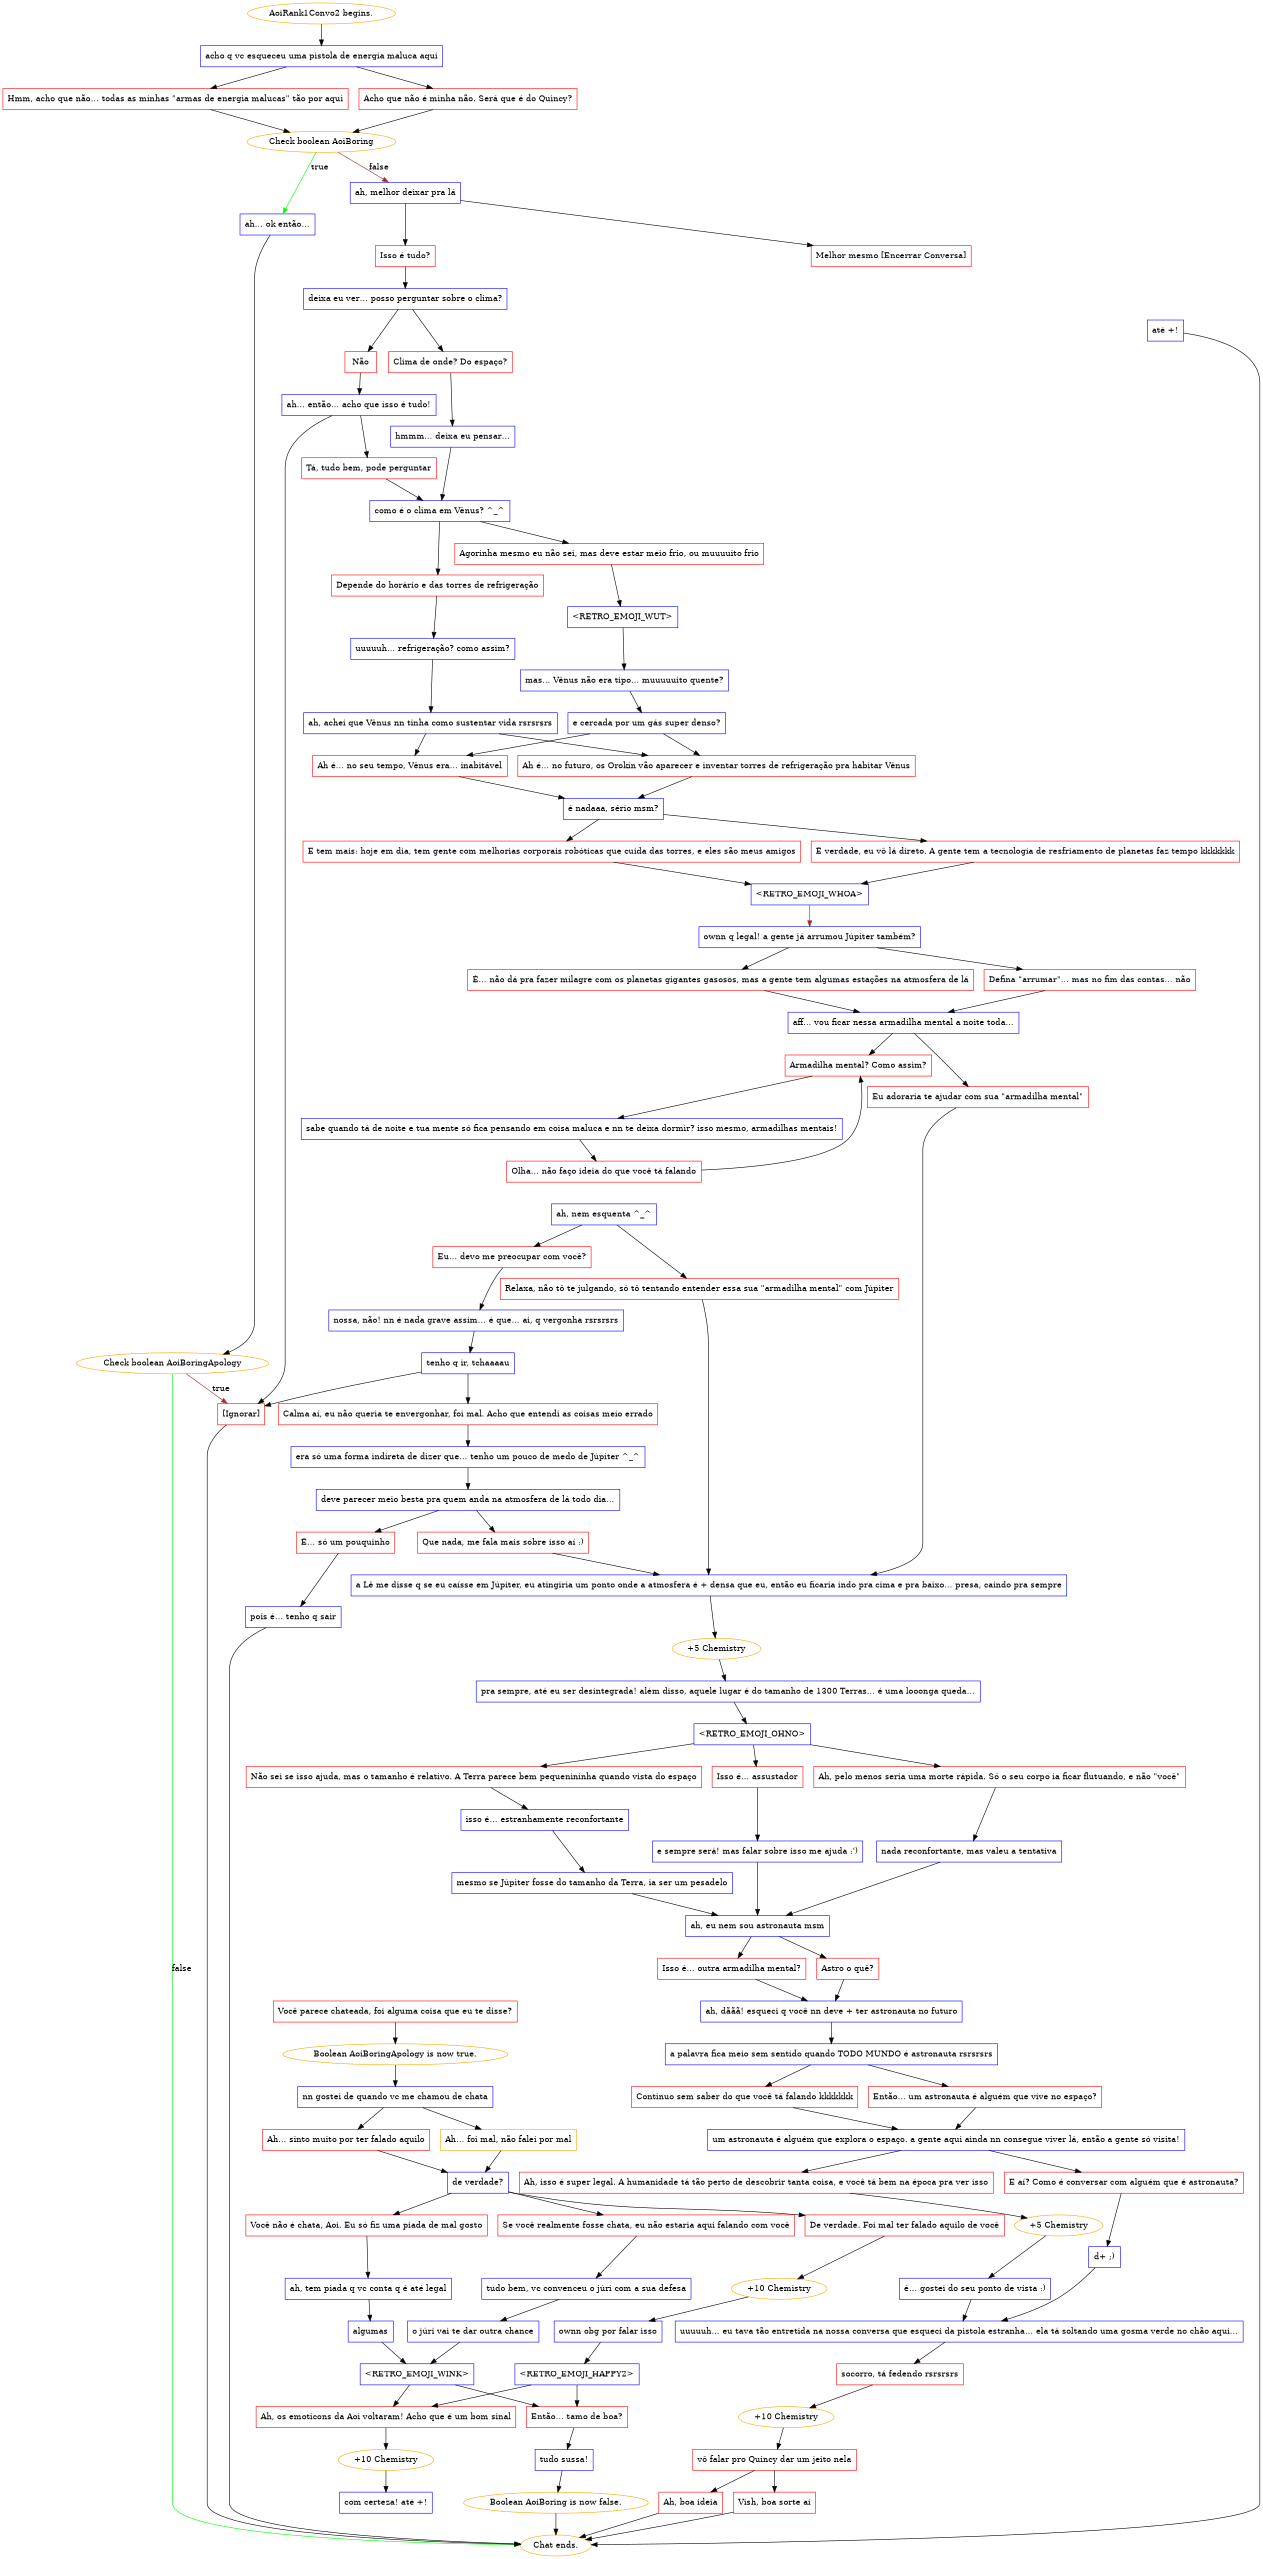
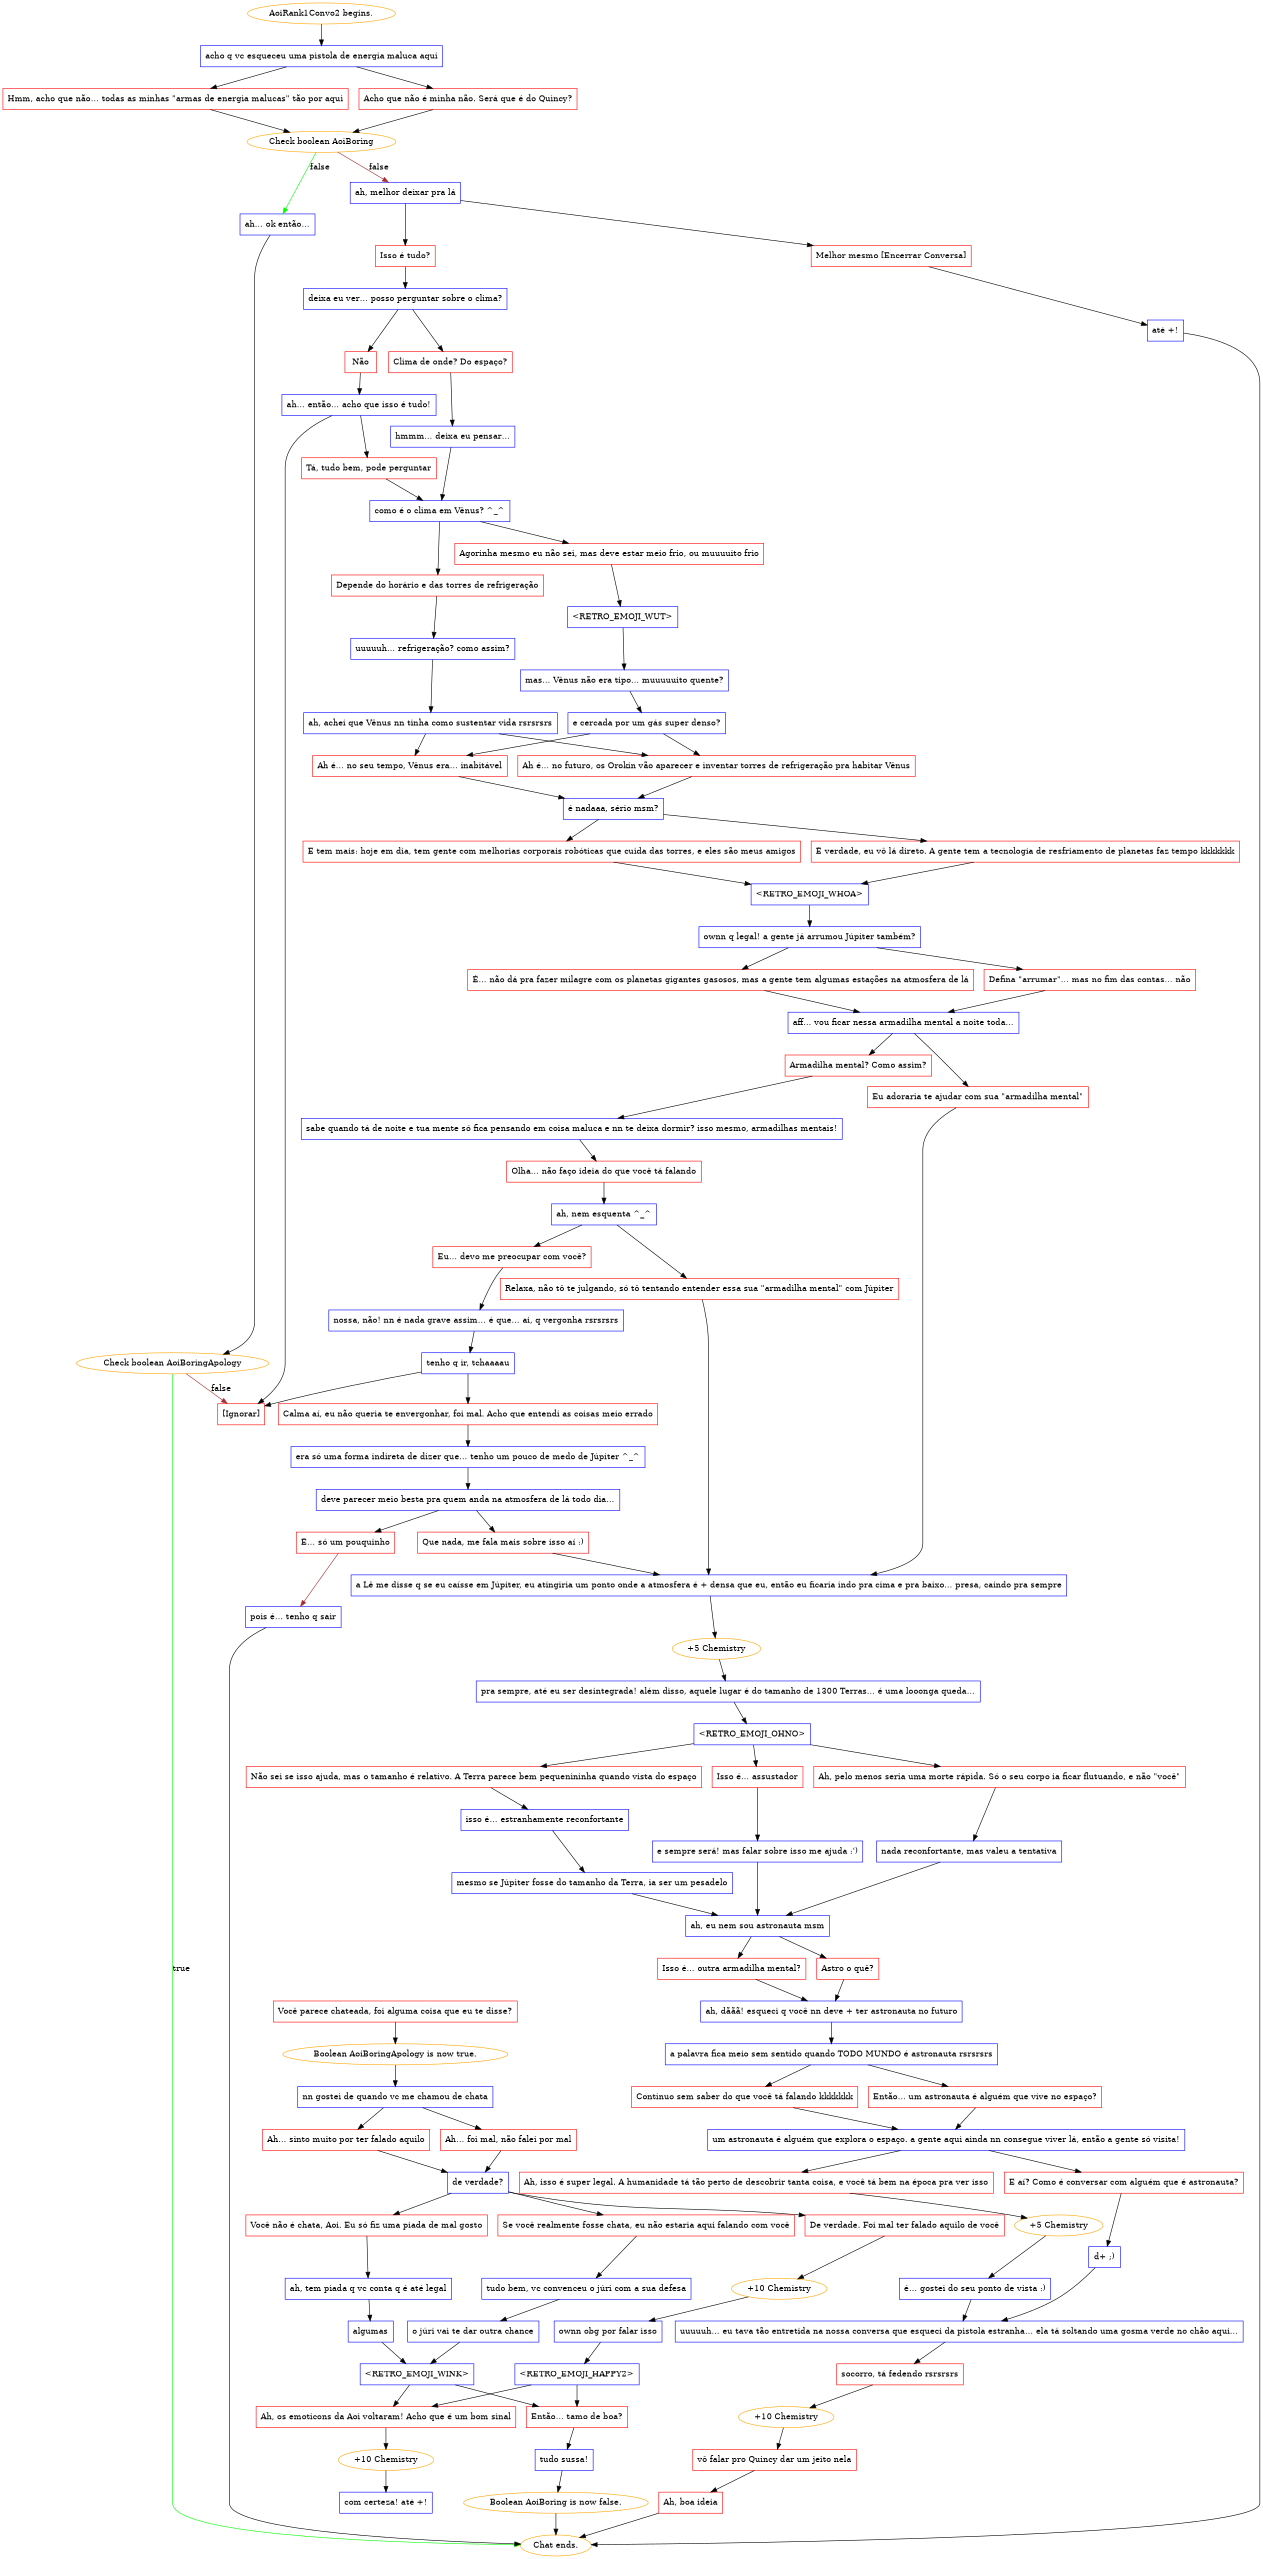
edge "Check boolean AoiBoring" -> "ah… ok então…": label "true" -> "false"
edge "Melhor mesmo [Encerrar Conversa]" -> "até +!": added
edge "<RETRO_EMOJI_WHOA>" -> "ownn q legal! a gente já arrumou Júpiter também?": color brown -> black
edge "Olha… não faço ideia do que você tá falando" -> "Armadilha mental? Como assim?": now "Olha… não faço ideia do que você tá falando" -> "ah, nem esquenta ^_^"
edge "Check boolean AoiBoringApology" -> "[Ignorar]": label "true" -> "false"
edge "É… só um pouquinho" -> "pois é… tenho q sair": color black -> brown
edge "Check boolean AoiBoringApology" -> "Chat ends.": label "false" -> "true"
edge "[Ignorar]" -> "Chat ends.": removed
node "Ah… foi mal, não falei por mal": color orange -> red
node "Vish, boa sorte aí": removed
